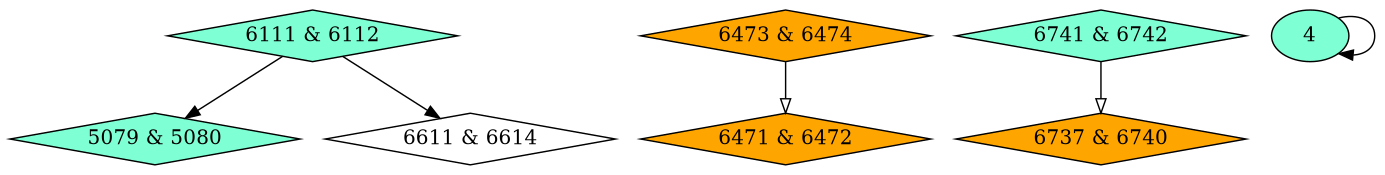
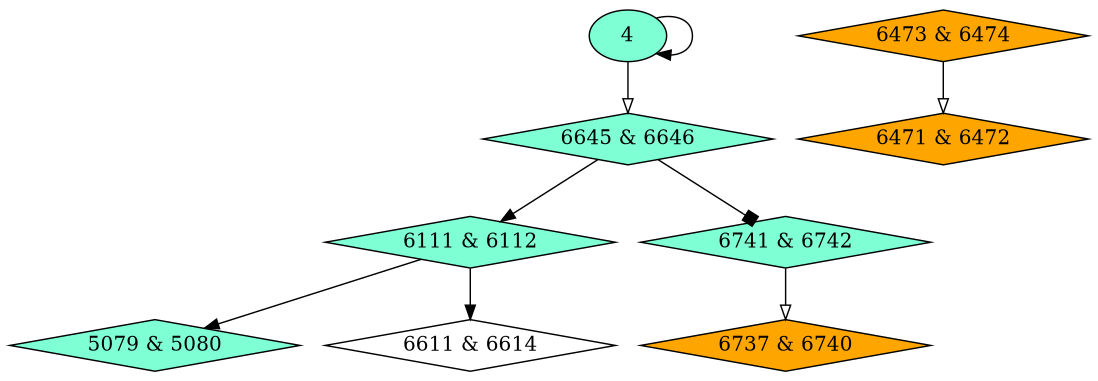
node "6645 & 6646": added
